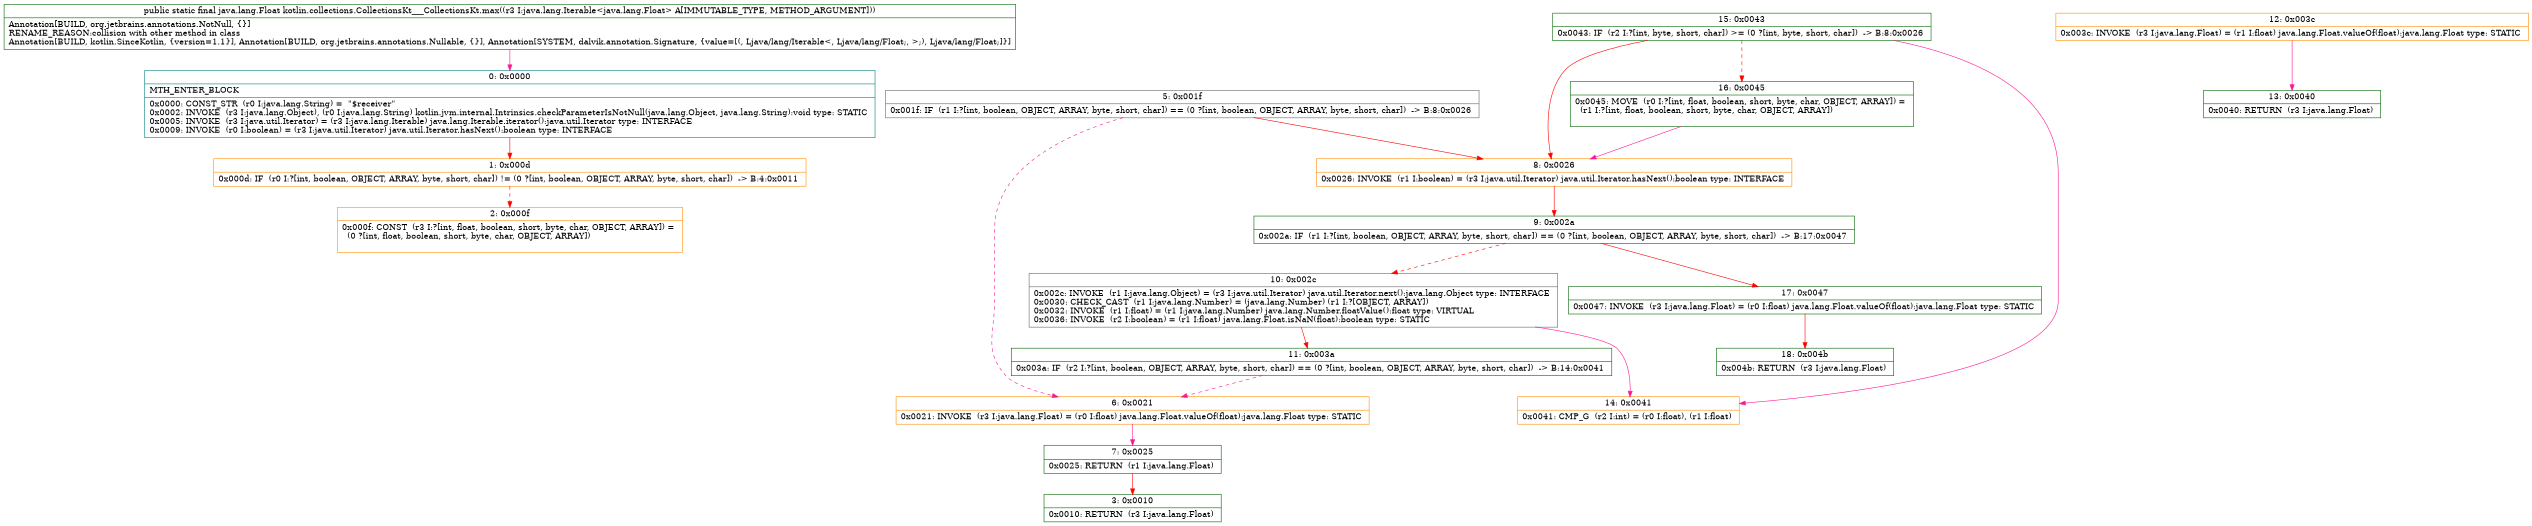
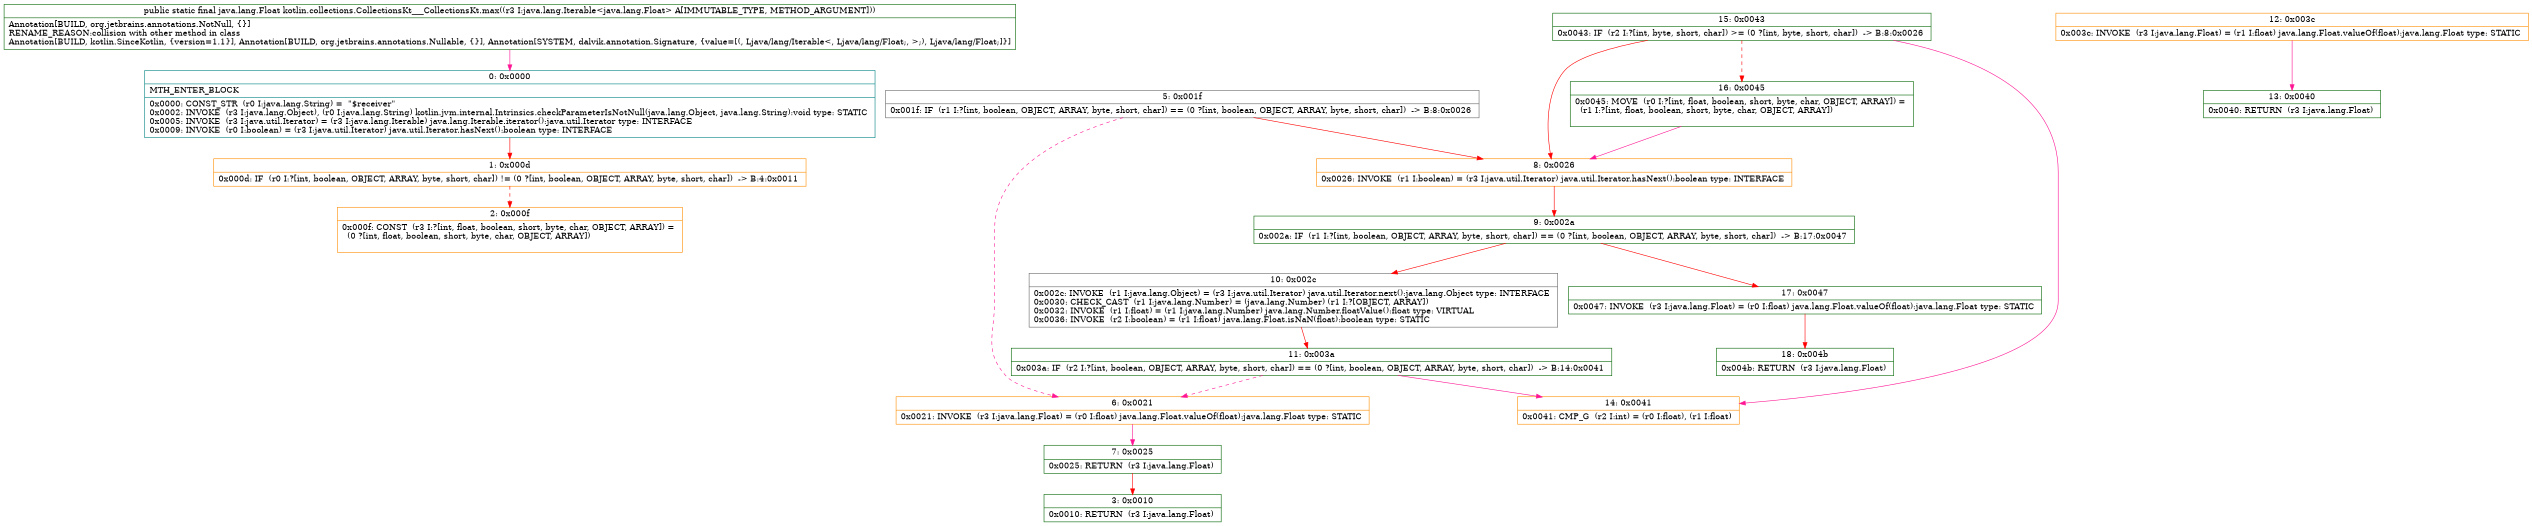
edge "9: 0x002a" -> "10: 0x002c": style dashed -> solid
edge "10: 0x002c" -> "14: 0x0041": now "11: 0x003a" -> "14: 0x0041"
node "7: 0x0025": text "0x0025: RETURN  (r1 I:java.lang.Float)" -> "0x0025: RETURN  (r3 I:java.lang.Float)"
